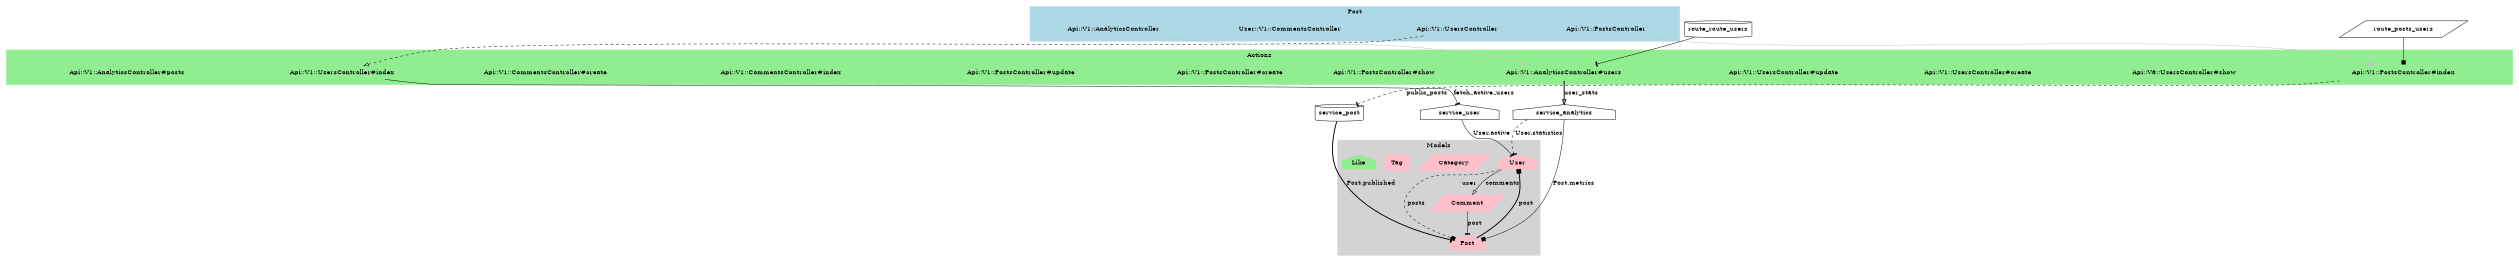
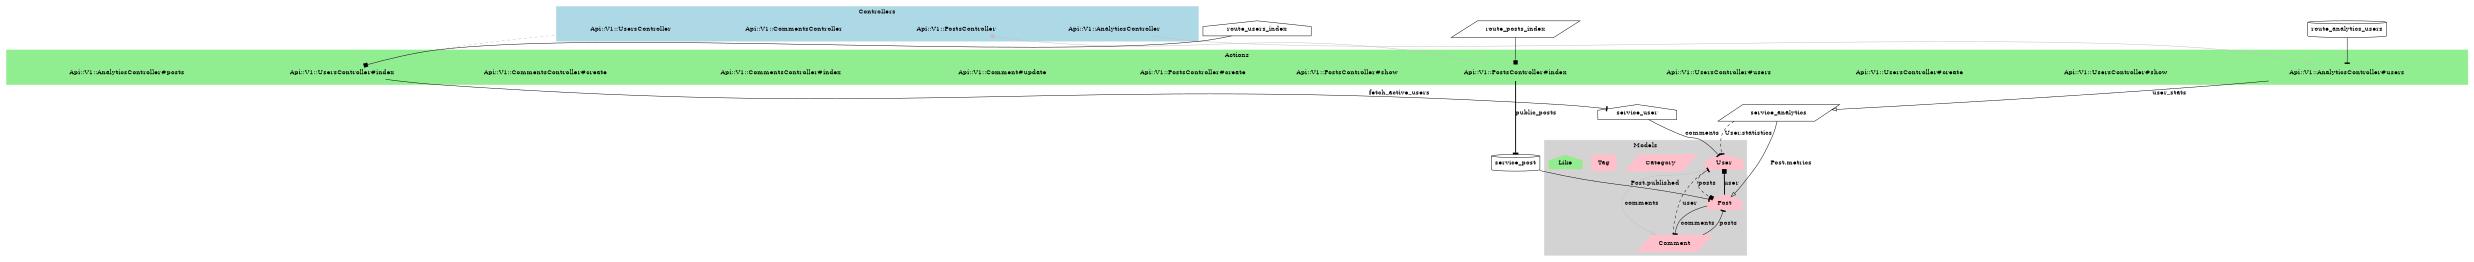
cluster "Post": label "Post" -> "Controllers"
node "route_users_index": added
node "User::V1::CommentsController": label "User::V1::CommentsController" -> "Api::V1::CommentsController"
node "route_route_users": label "route_route_users" -> "route_analytics_users"
node "route_posts_users": label "route_posts_users" -> "route_posts_index"
edge "Api::V1::UsersController" -> "Api::V1::UsersController#index": color black -> gray
edge "Api::V1::PostsController" -> "Api::V1::PostsController#index": reversed
node "Api::V1::PostsController#update": label "Api::V1::PostsController#update" -> "Api::V1::Comment#update"
node "Api::V1::UsersController#update": label "Api::V1::UsersController#update" -> "Api::V1::UsersController#users"
node "Api::V6::UsersController#show": label "Api::V6::UsersController#show" -> "Api::V1::UsersController#show"
edge "Api::V1::PostsController#index" -> "service_post": style dashed -> bold
edge "Api::V1::AnalyticsController#users" -> "service_analytics": style bold -> solid
node "service_analytics": shape house -> parallelogram
edge "service_user" -> "User": label "User.active" -> "comments"
edge "Comment" -> "User": color gray -> black
edge "User" -> "Comment": color black -> gray
edge "service_analytics" -> "Post": arrowhead box -> onormal
edge "service_post" -> "Post": style bold -> solid
edge "Post" -> "User": label "post" -> "user"
edge "Post" -> "Comment": added, label "comments"
edge "Comment" -> "Post": label "post" -> "posts"
